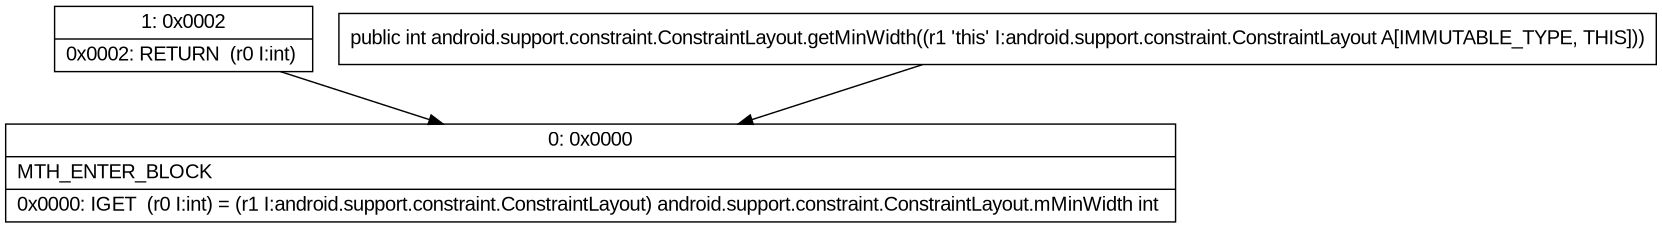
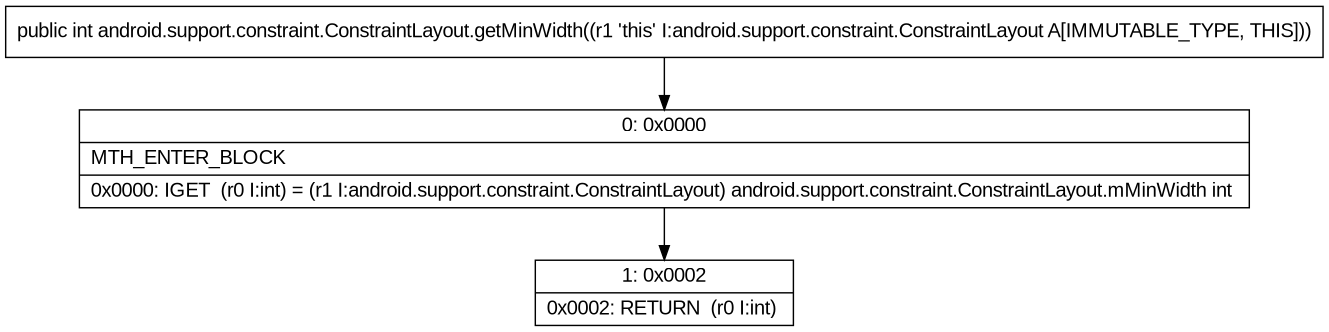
edge "1: 0x0002" -> "0: 0x0000": reversed
